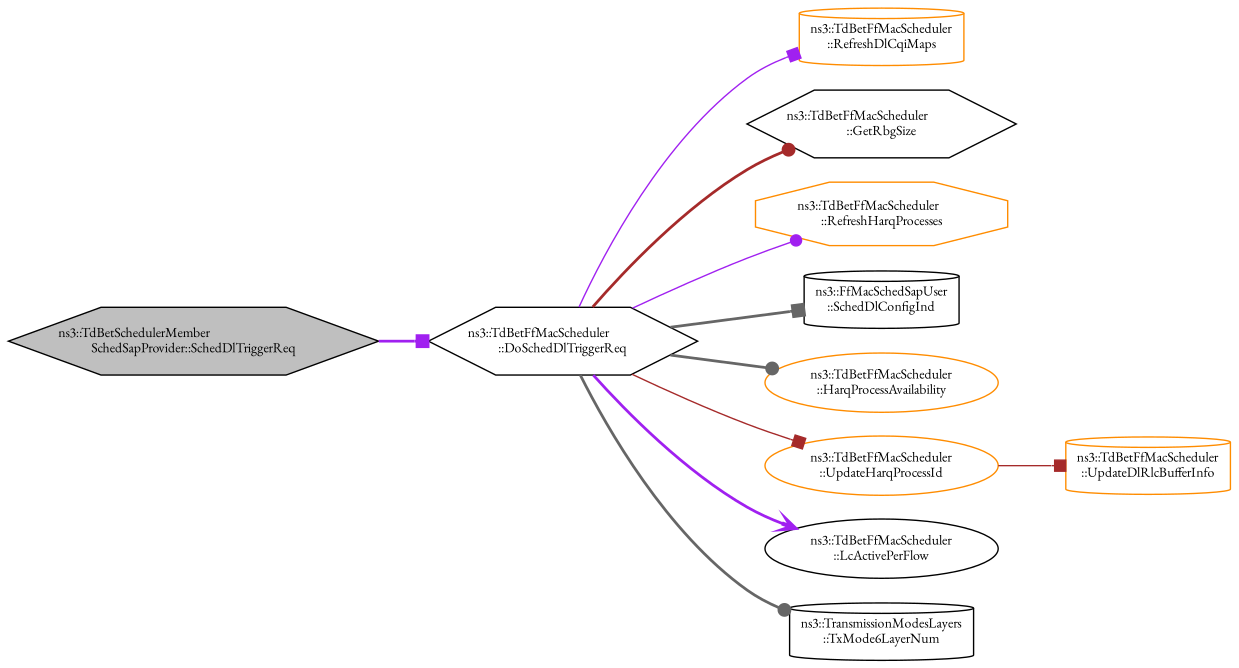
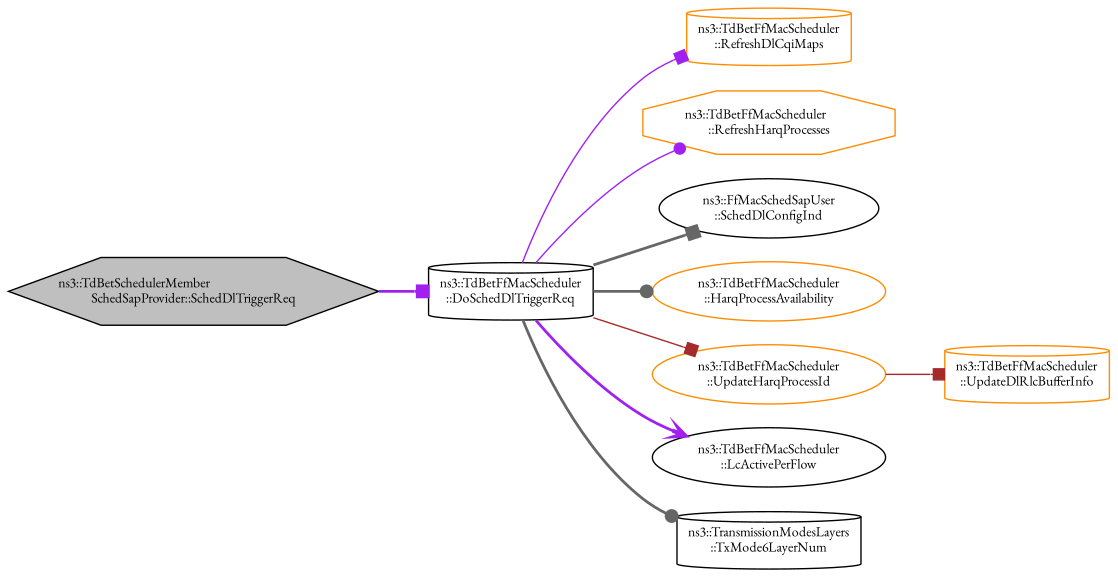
node "ns3::TdBetFfMacScheduler ::GetRbgSize": removed
node "ns3::FfMacSchedSapUser ::SchedDlConfigInd": shape cylinder -> ellipse
node "ns3::TdBetFfMacScheduler ::DoSchedDlTriggerReq": shape hexagon -> cylinder
